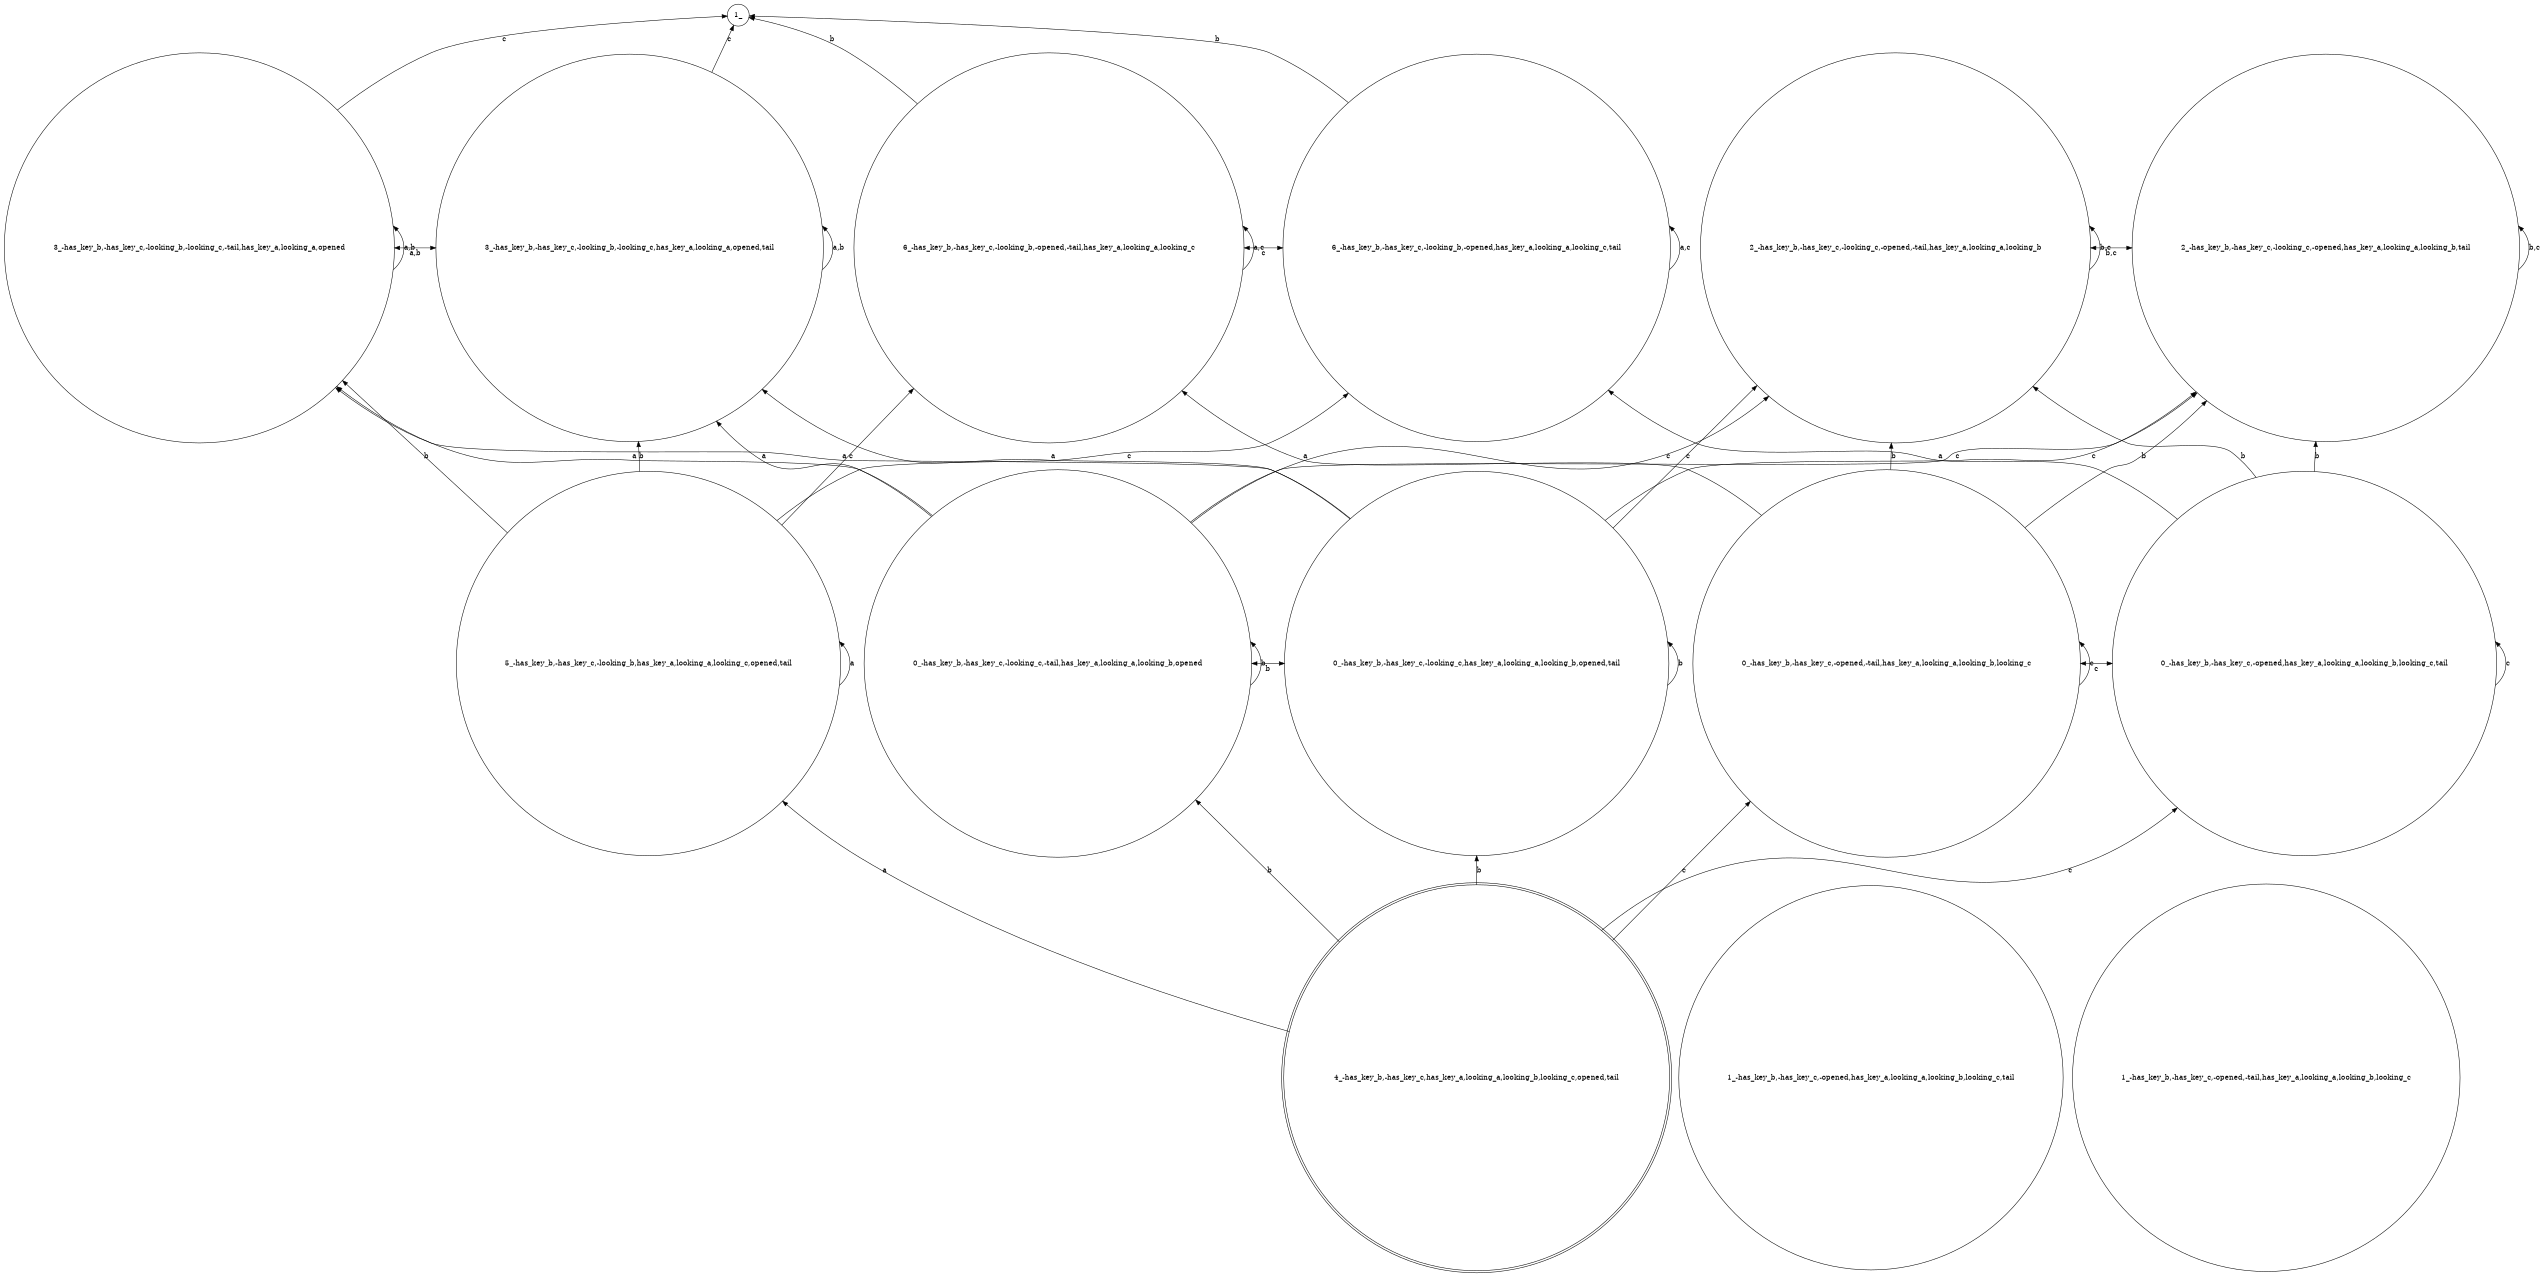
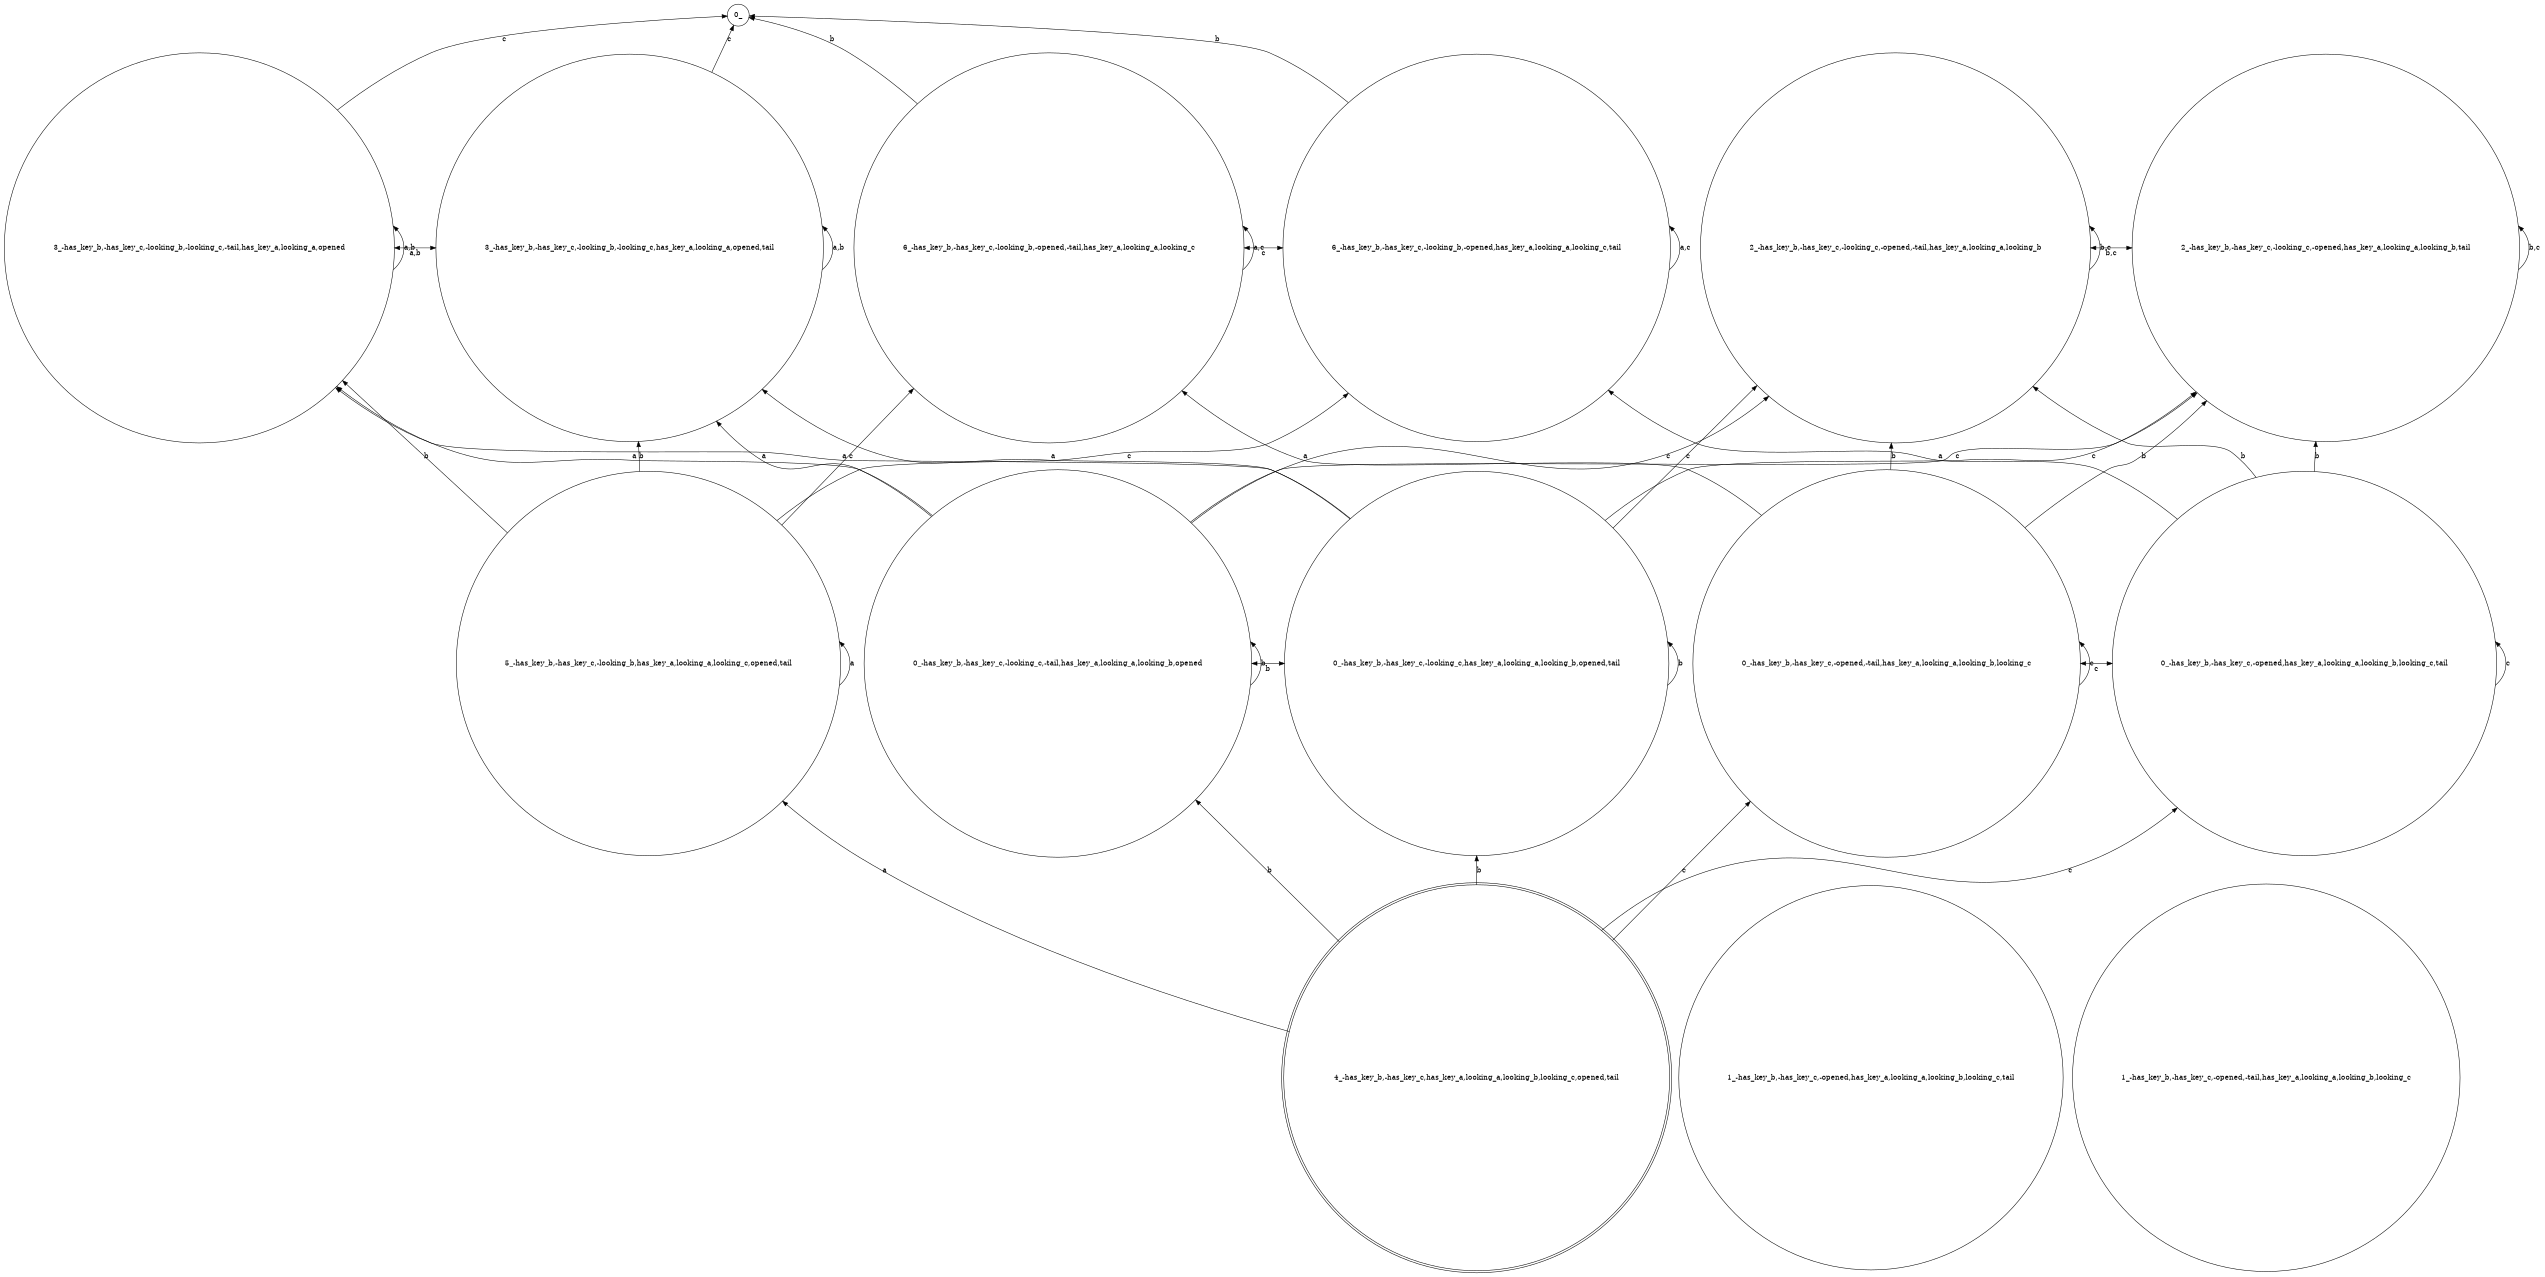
node "1_": label "1_" -> "0_"
